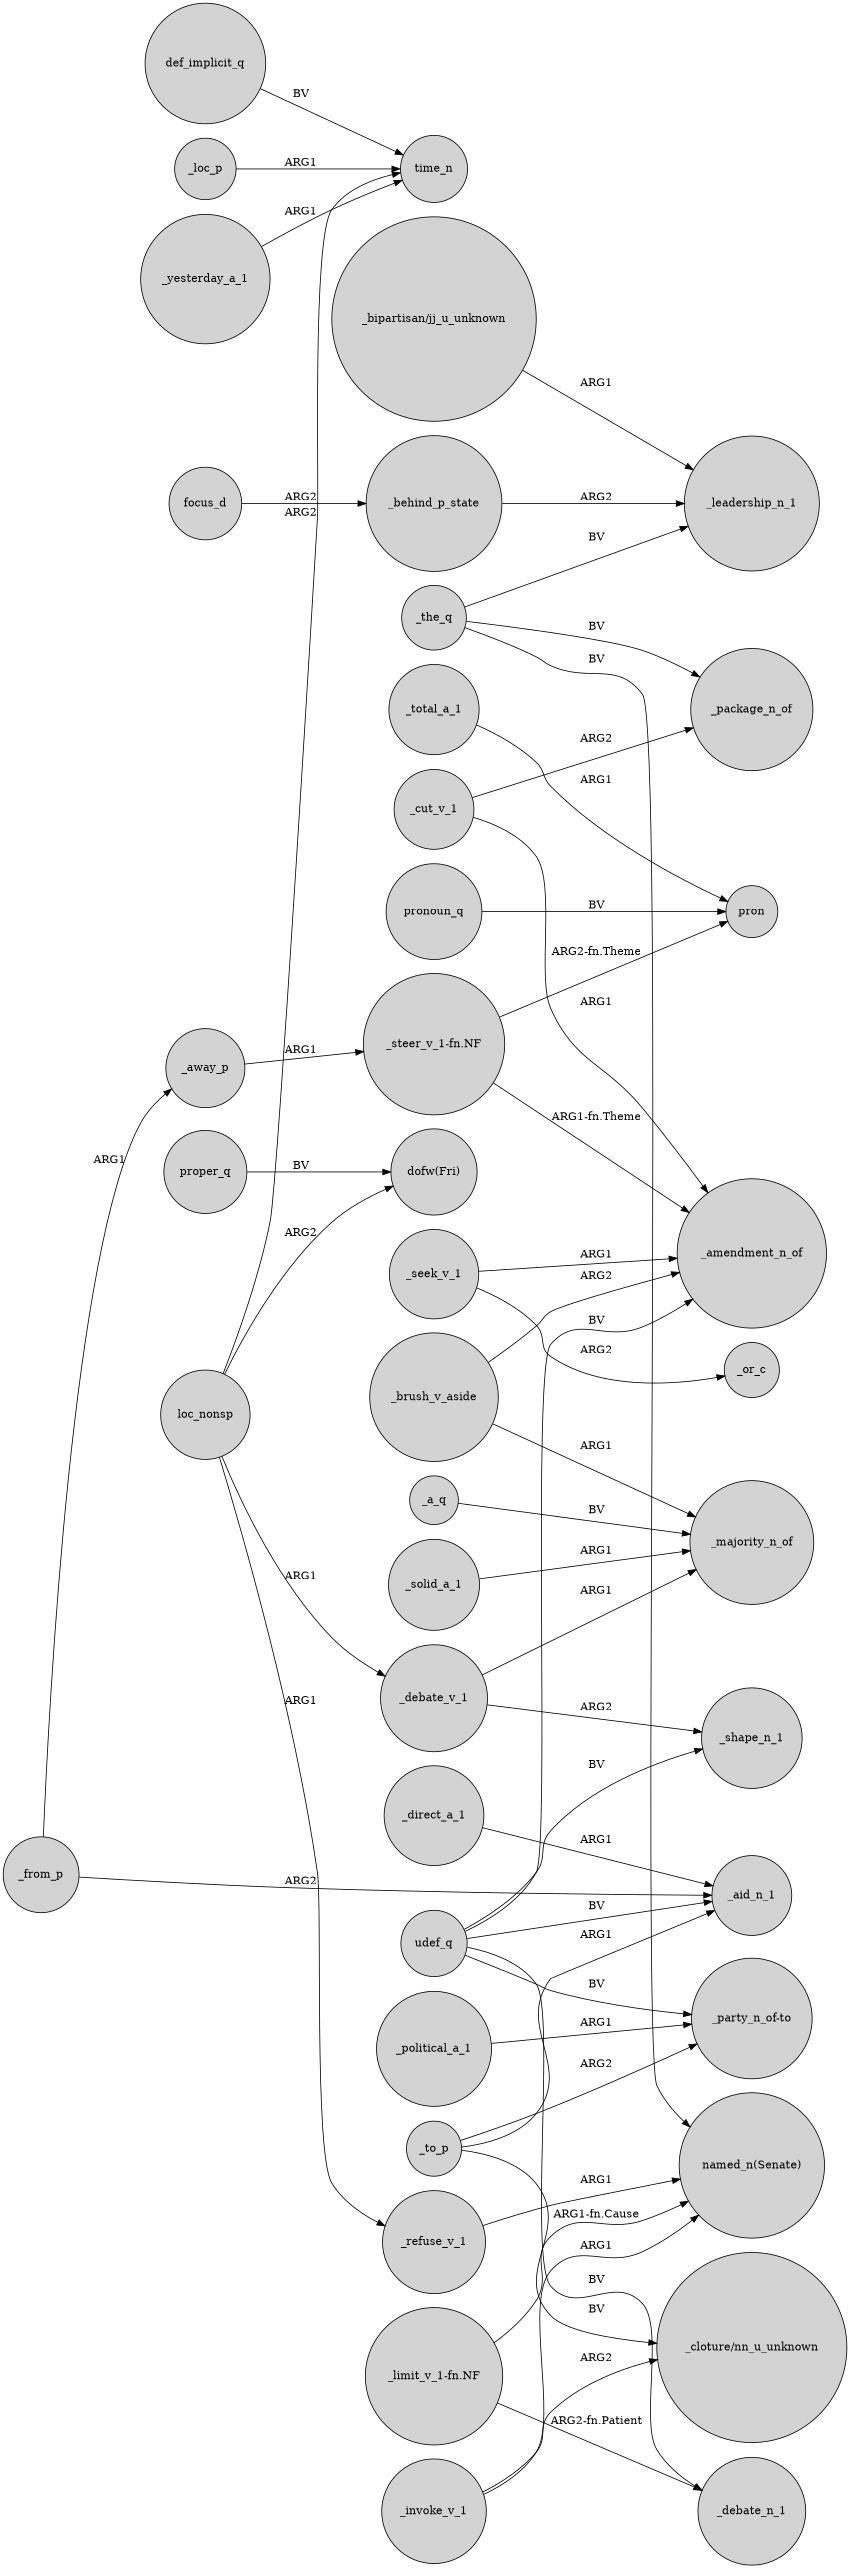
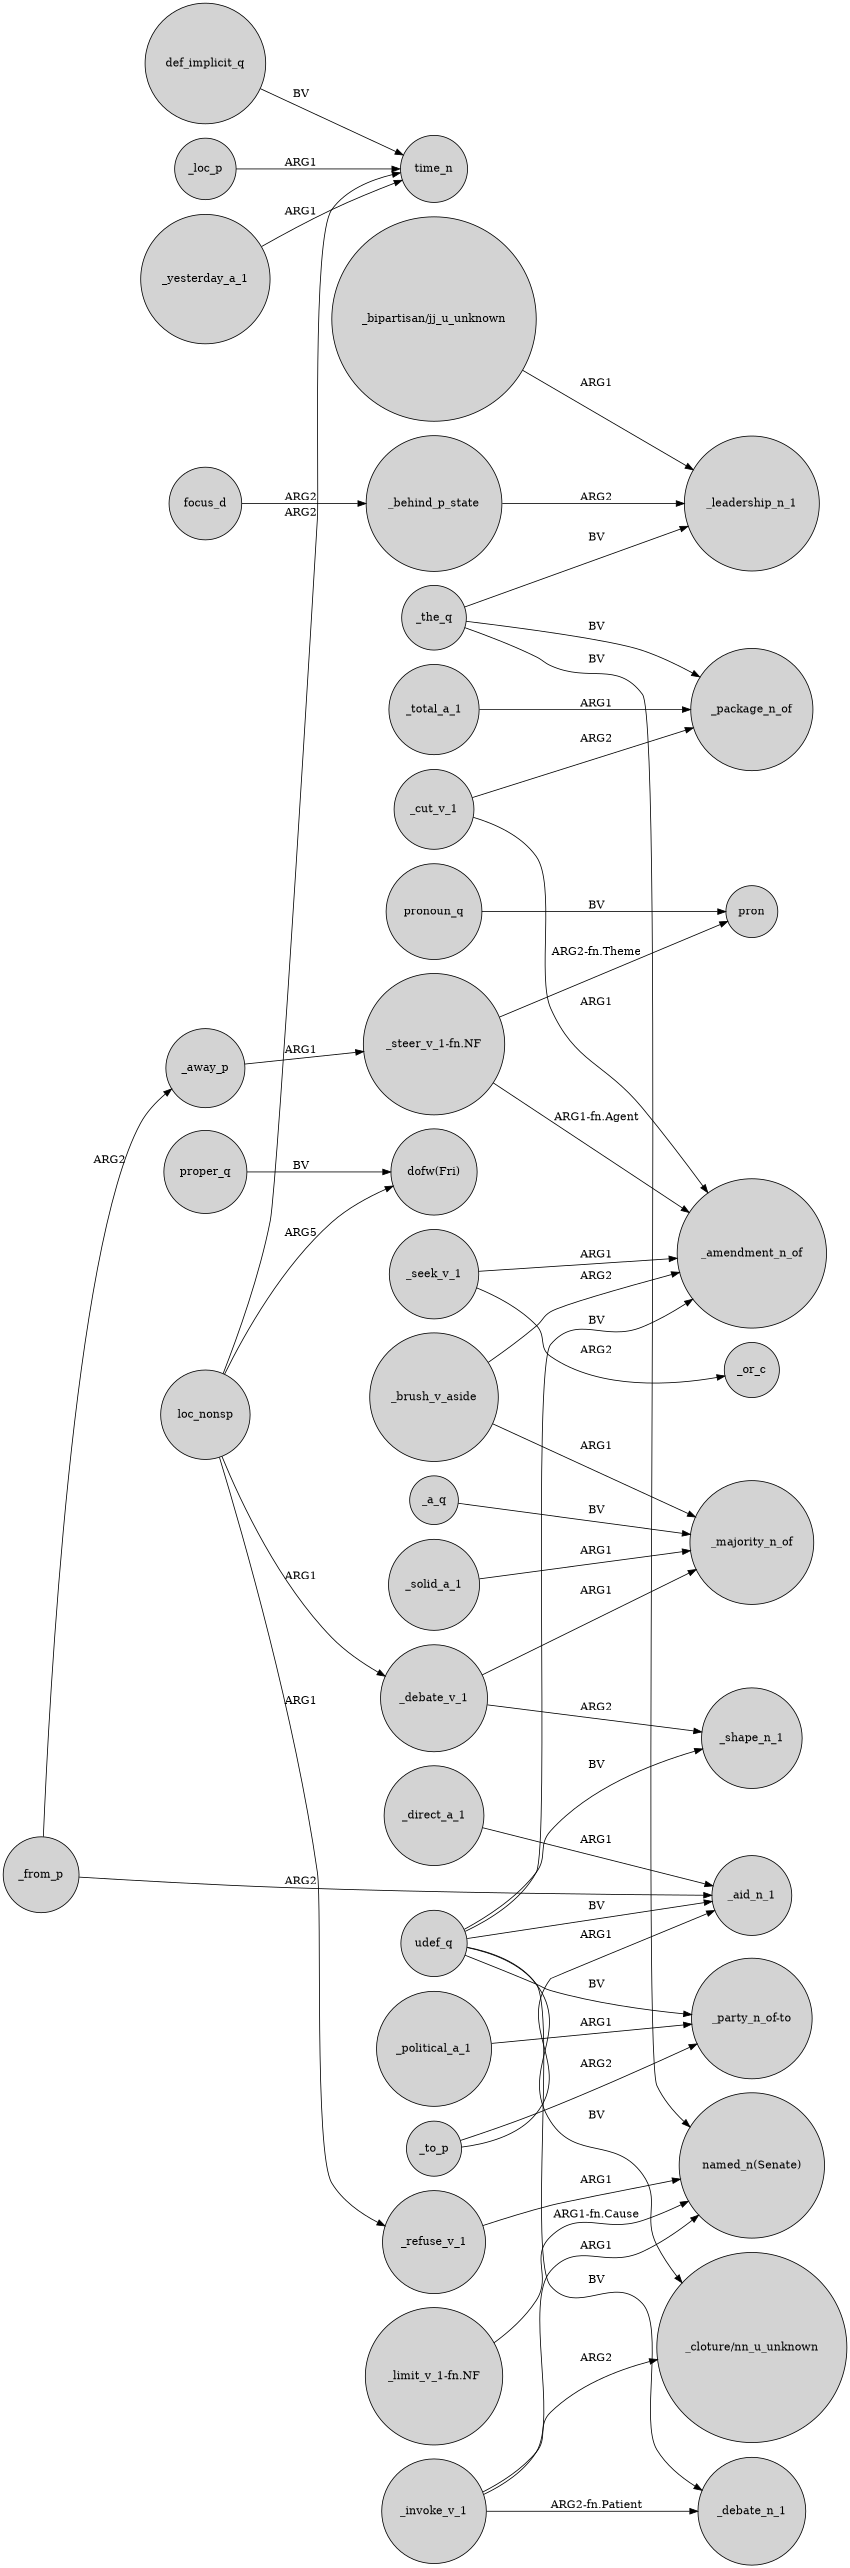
edge "_total_a_1" -> "pron": now "_total_a_1" -> "_package_n_of"
edge "_steer_v_1-fn.NF" -> "_amendment_n_of": label "ARG1-fn.Theme" -> "ARG1-fn.Agent"
edge "_from_p" -> "_away_p": label "ARG1" -> "ARG2"
edge "loc_nonsp" -> "dofw(Fri)": label "ARG2" -> "ARG5"
edge "_to_p" -> "_cloture/nn_u_unknown": now "udef_q" -> "_cloture/nn_u_unknown"
edge "_limit_v_1-fn.NF" -> "_debate_n_1": now "_invoke_v_1" -> "_debate_n_1"
